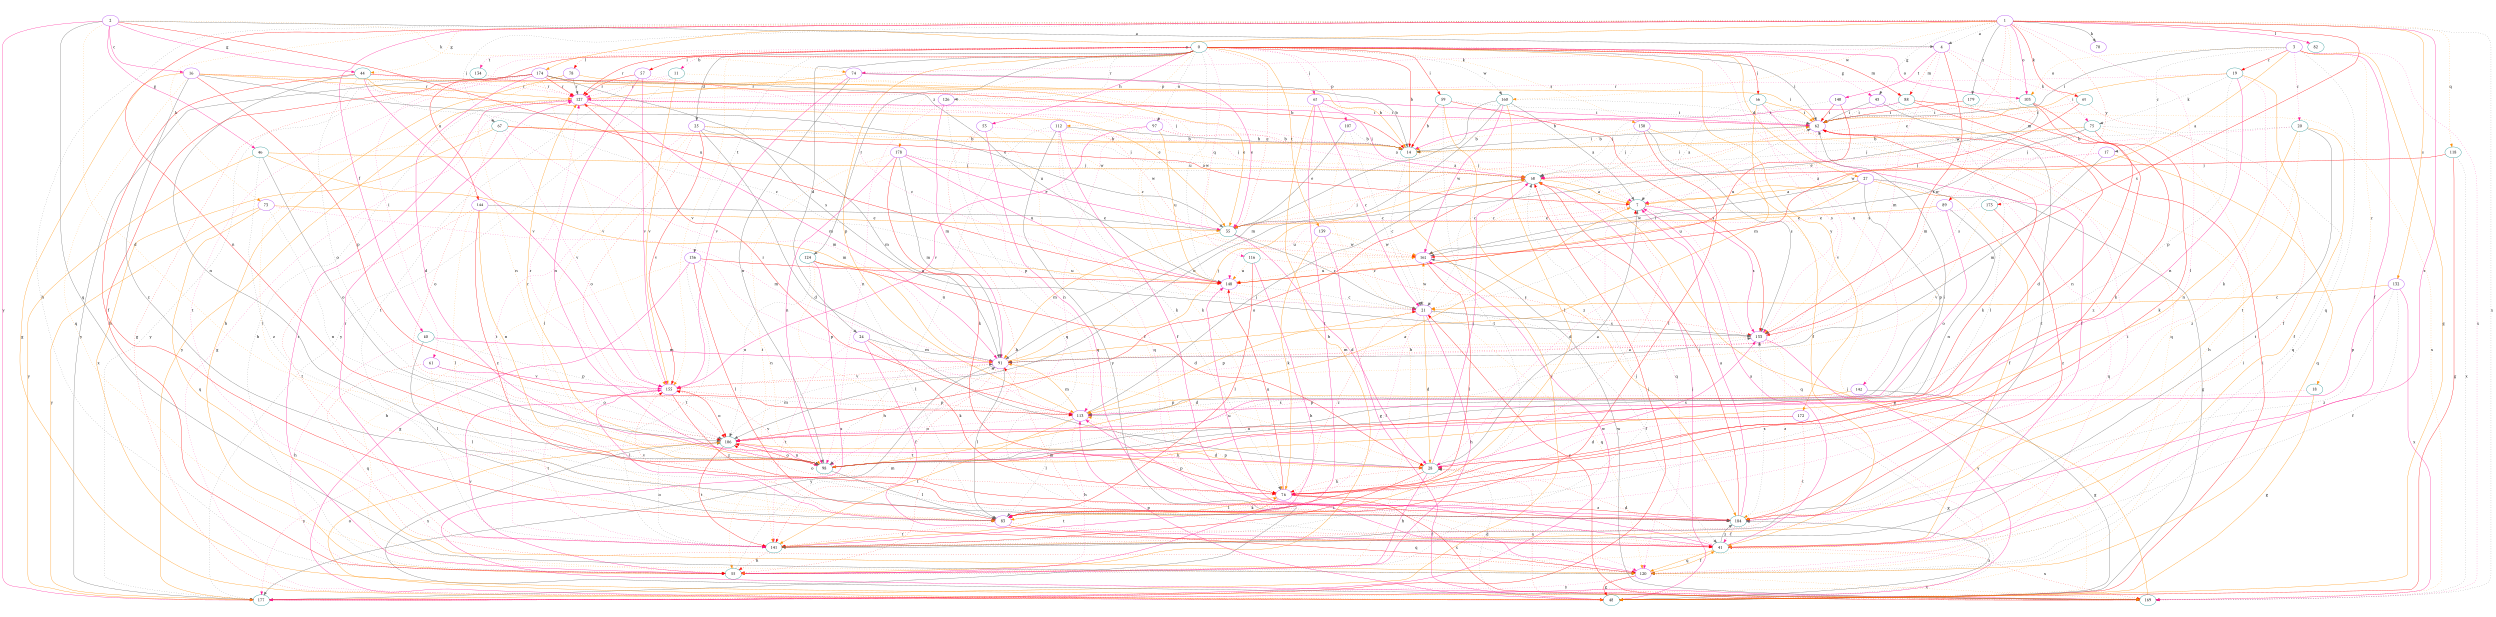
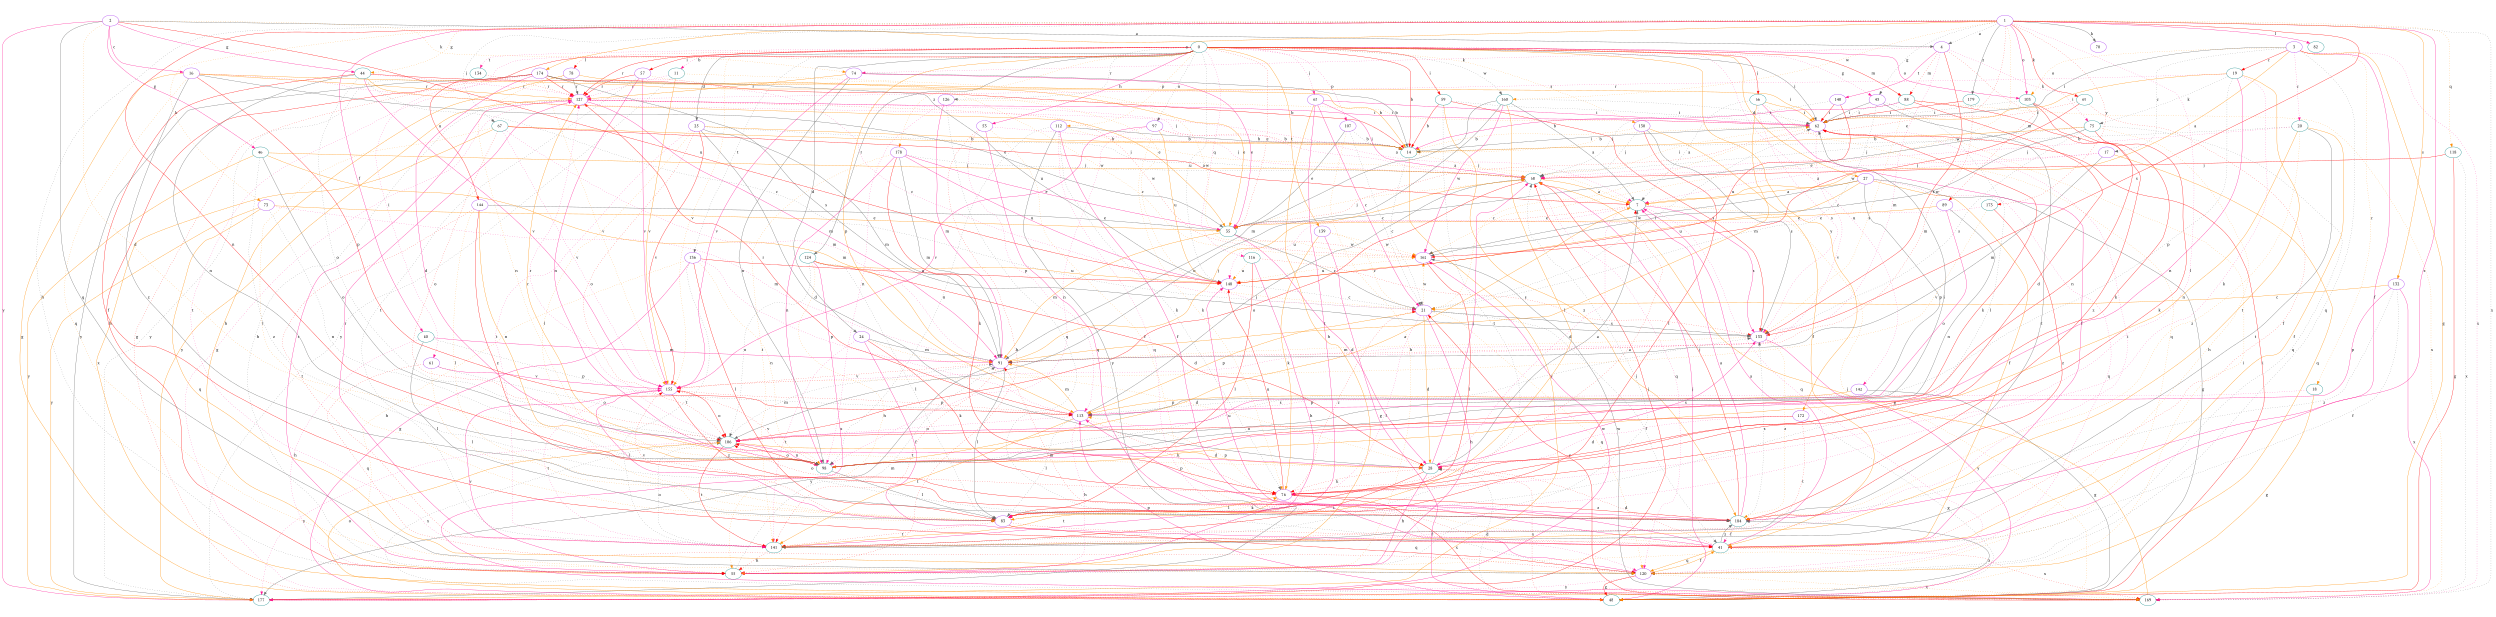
edge "130" -> "21": now "43" -> "21"
edge "106" -> "169": style solid -> dotted
